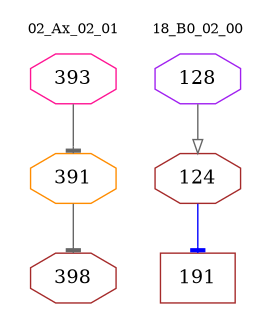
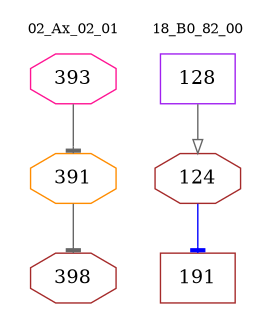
cluster "18_B0_02_00": label "18_B0_02_00" -> "18_B0_82_00"
node "128": shape octagon -> box
